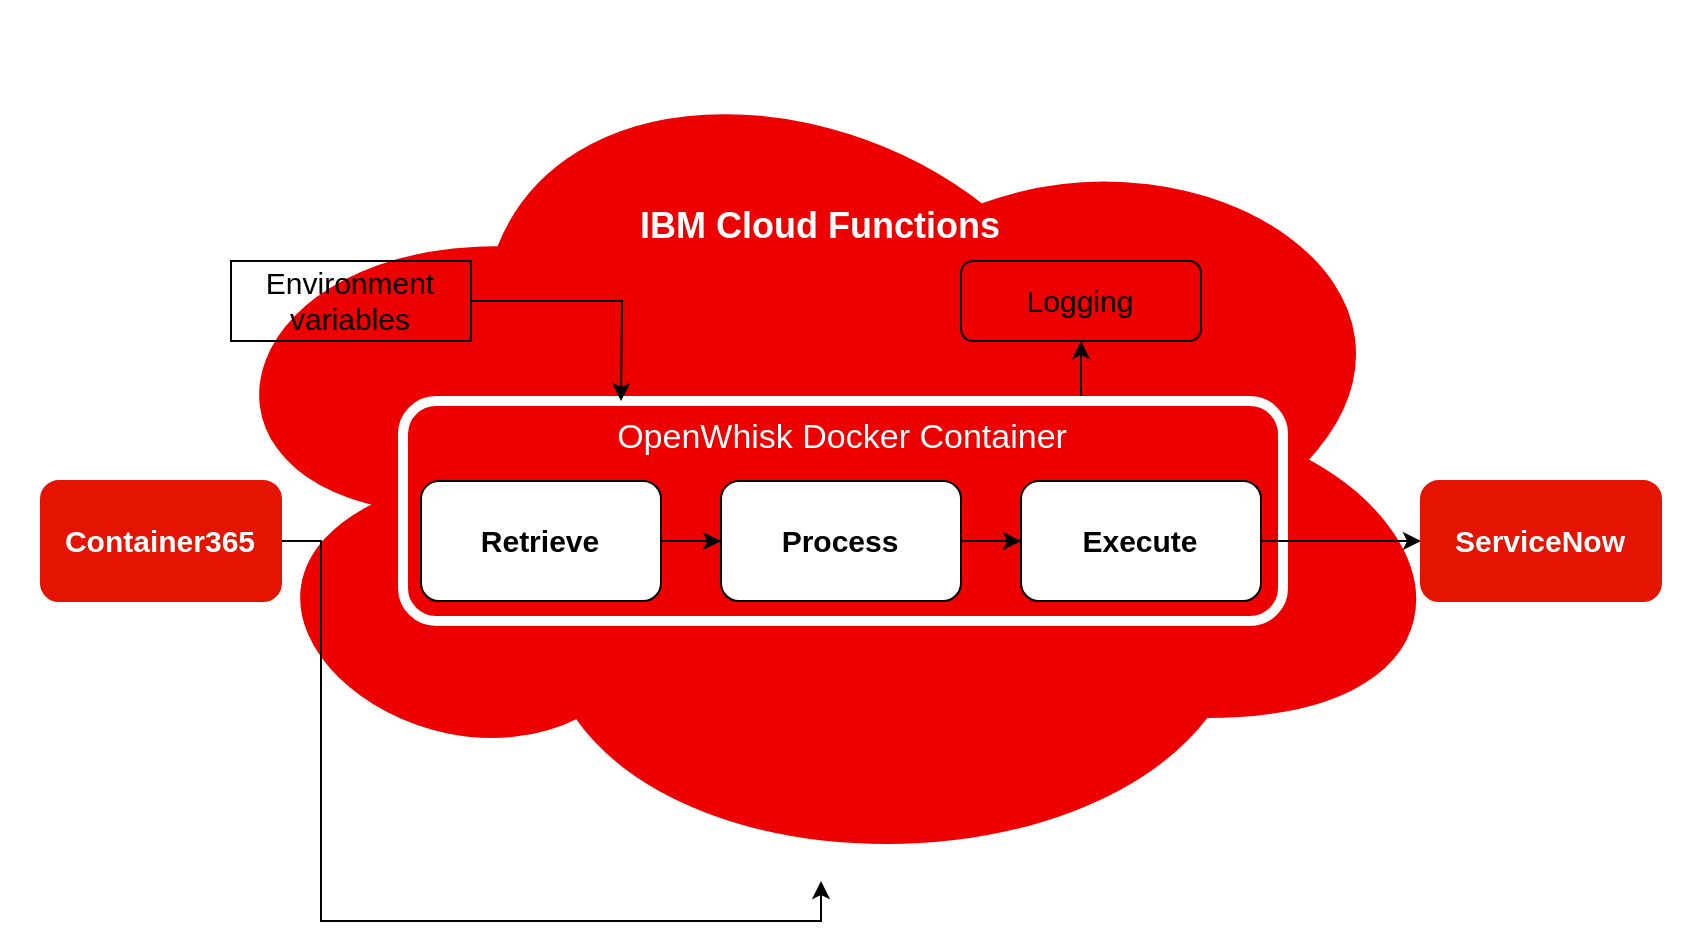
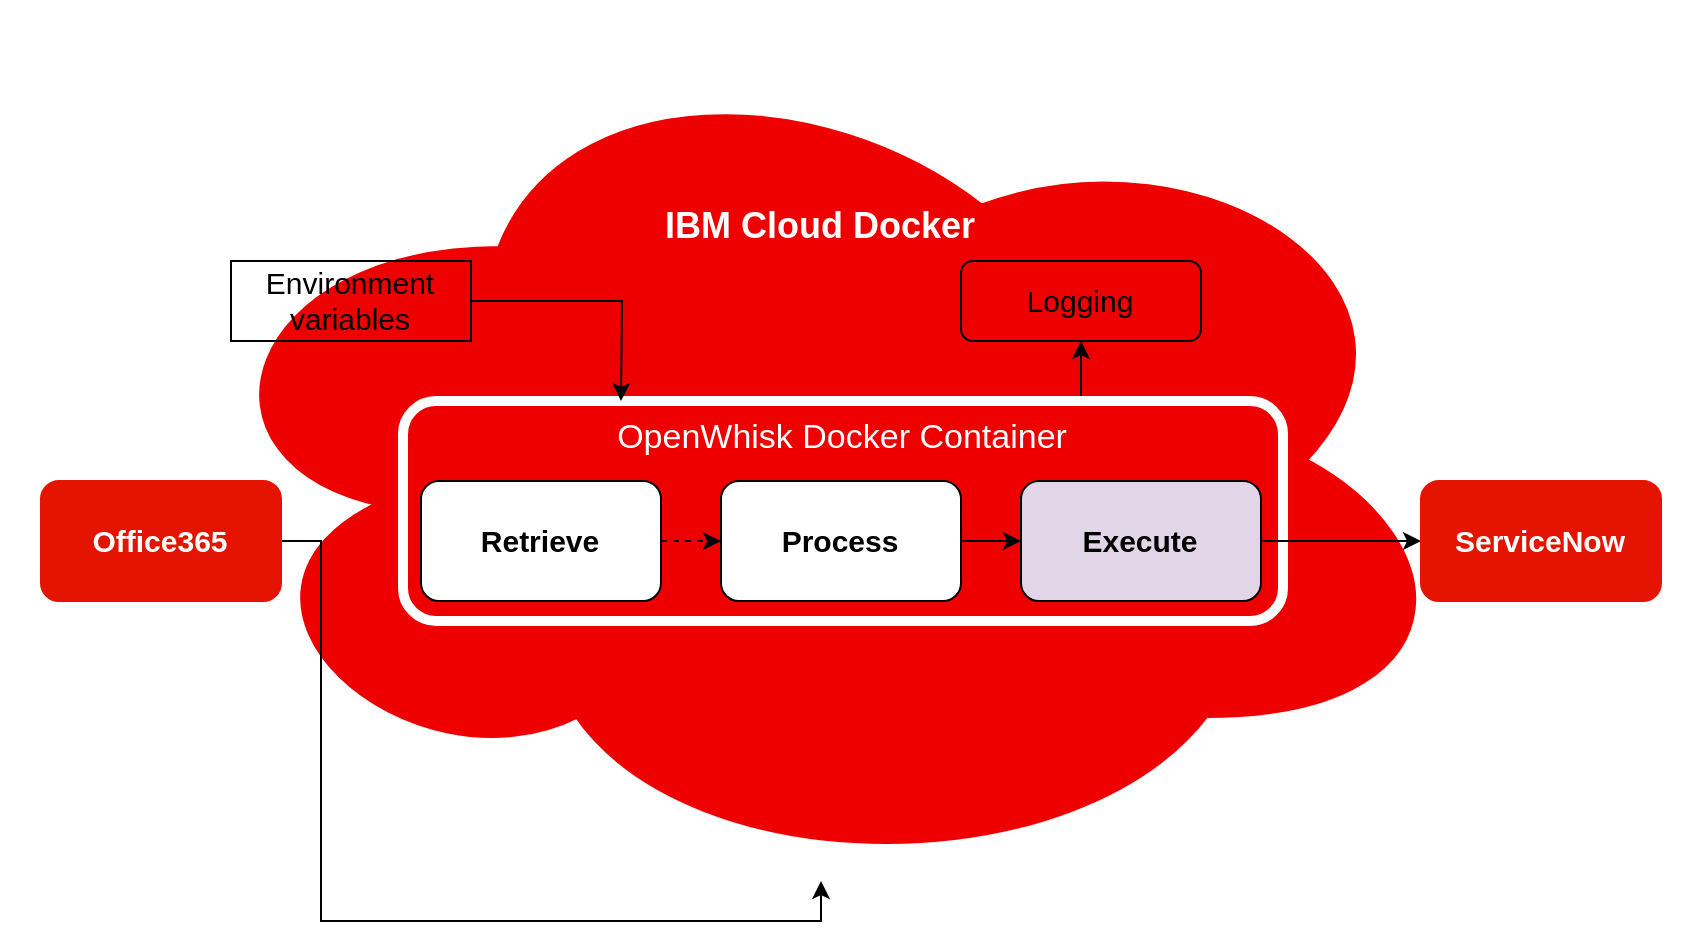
node "IBM Cloud Functions": label "IBM Cloud Functions" -> "IBM Cloud Docker"
node "Container365": label "Container365" -> "Office365"
edge "Retrieve" -> "Process": style solid -> dashed
node "Execute": fillcolor #ffffff -> #e1d5e7
